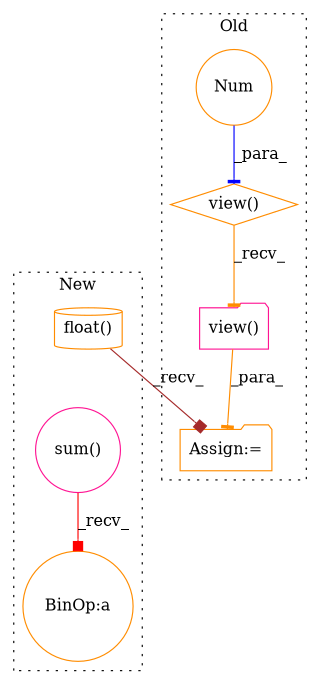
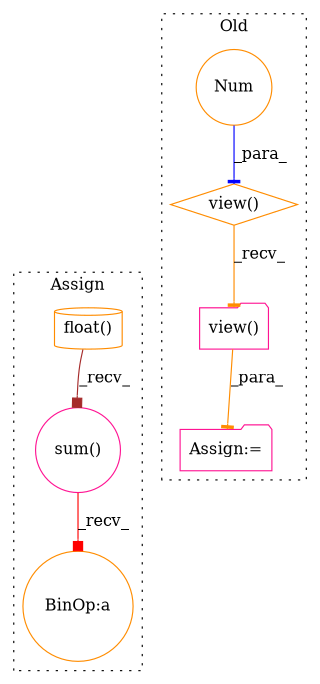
cluster "New": label "New" -> "Assign"
edge "float()" -> "Assign:=": now "float()" -> "sum()"
node "Assign:=": color darkorange -> deeppink
